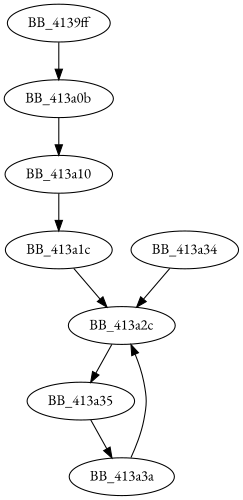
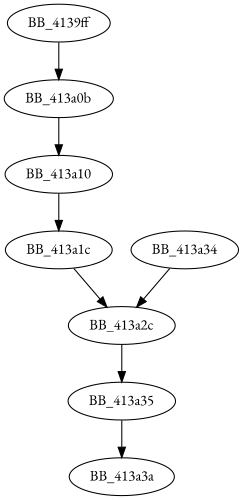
edge "BB_413a3a" -> "BB_413a2c": removed
